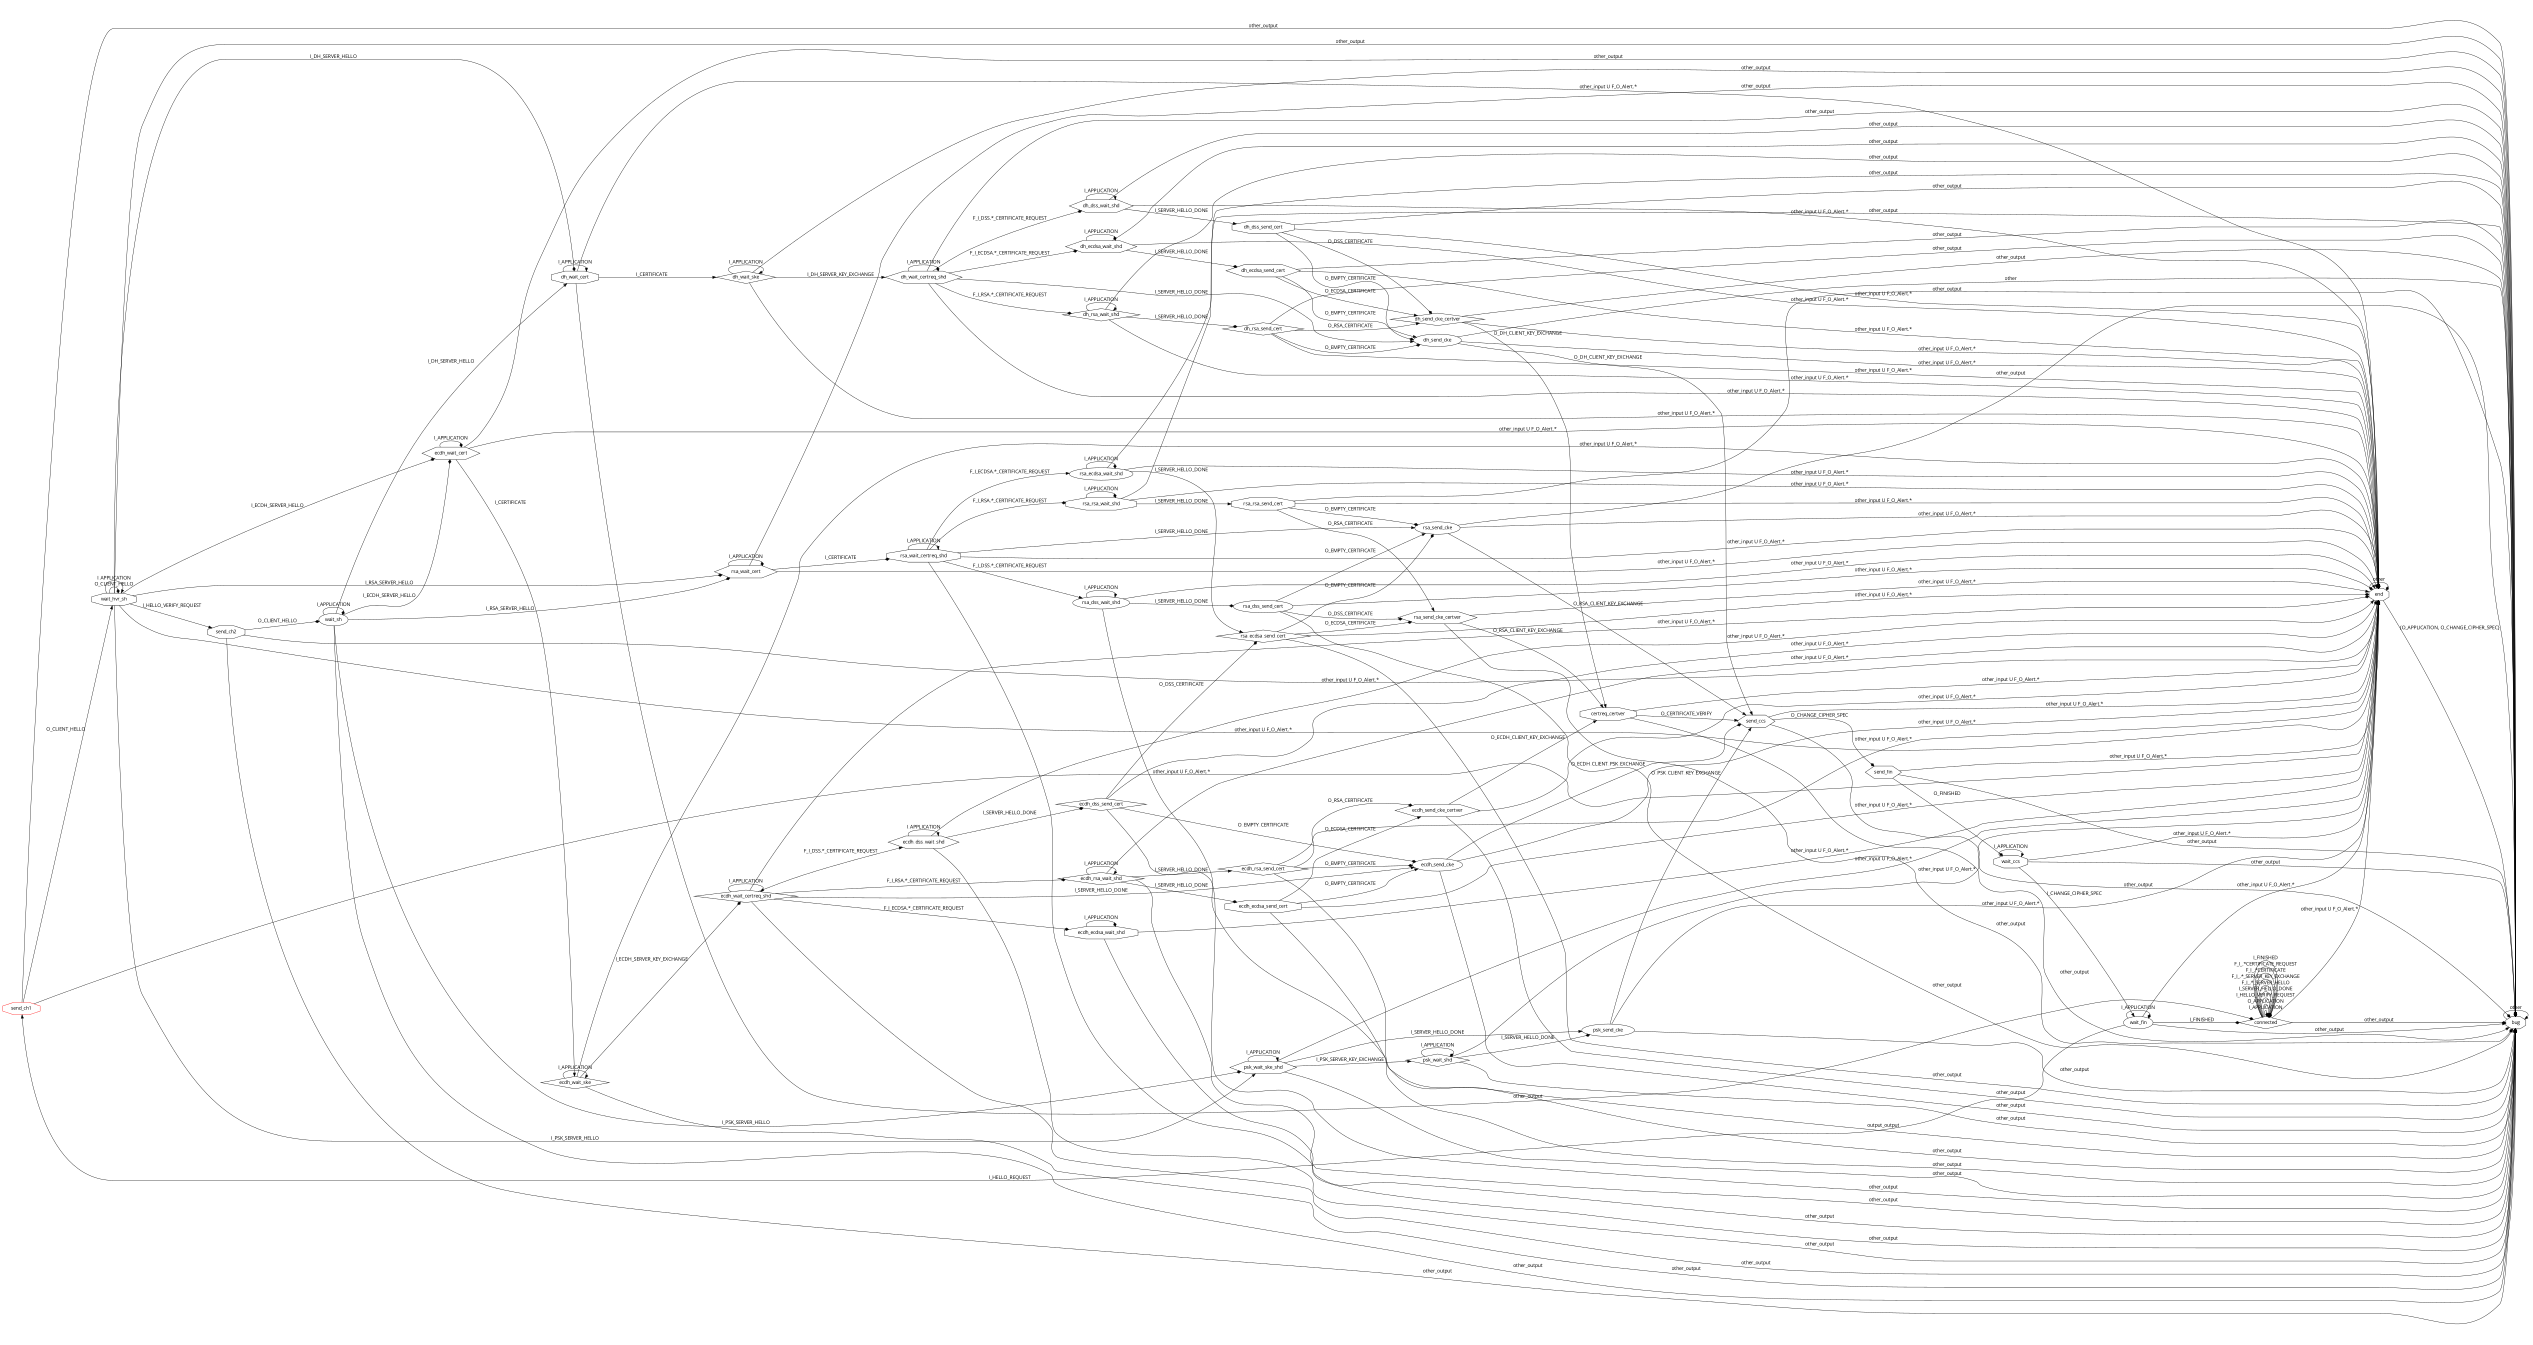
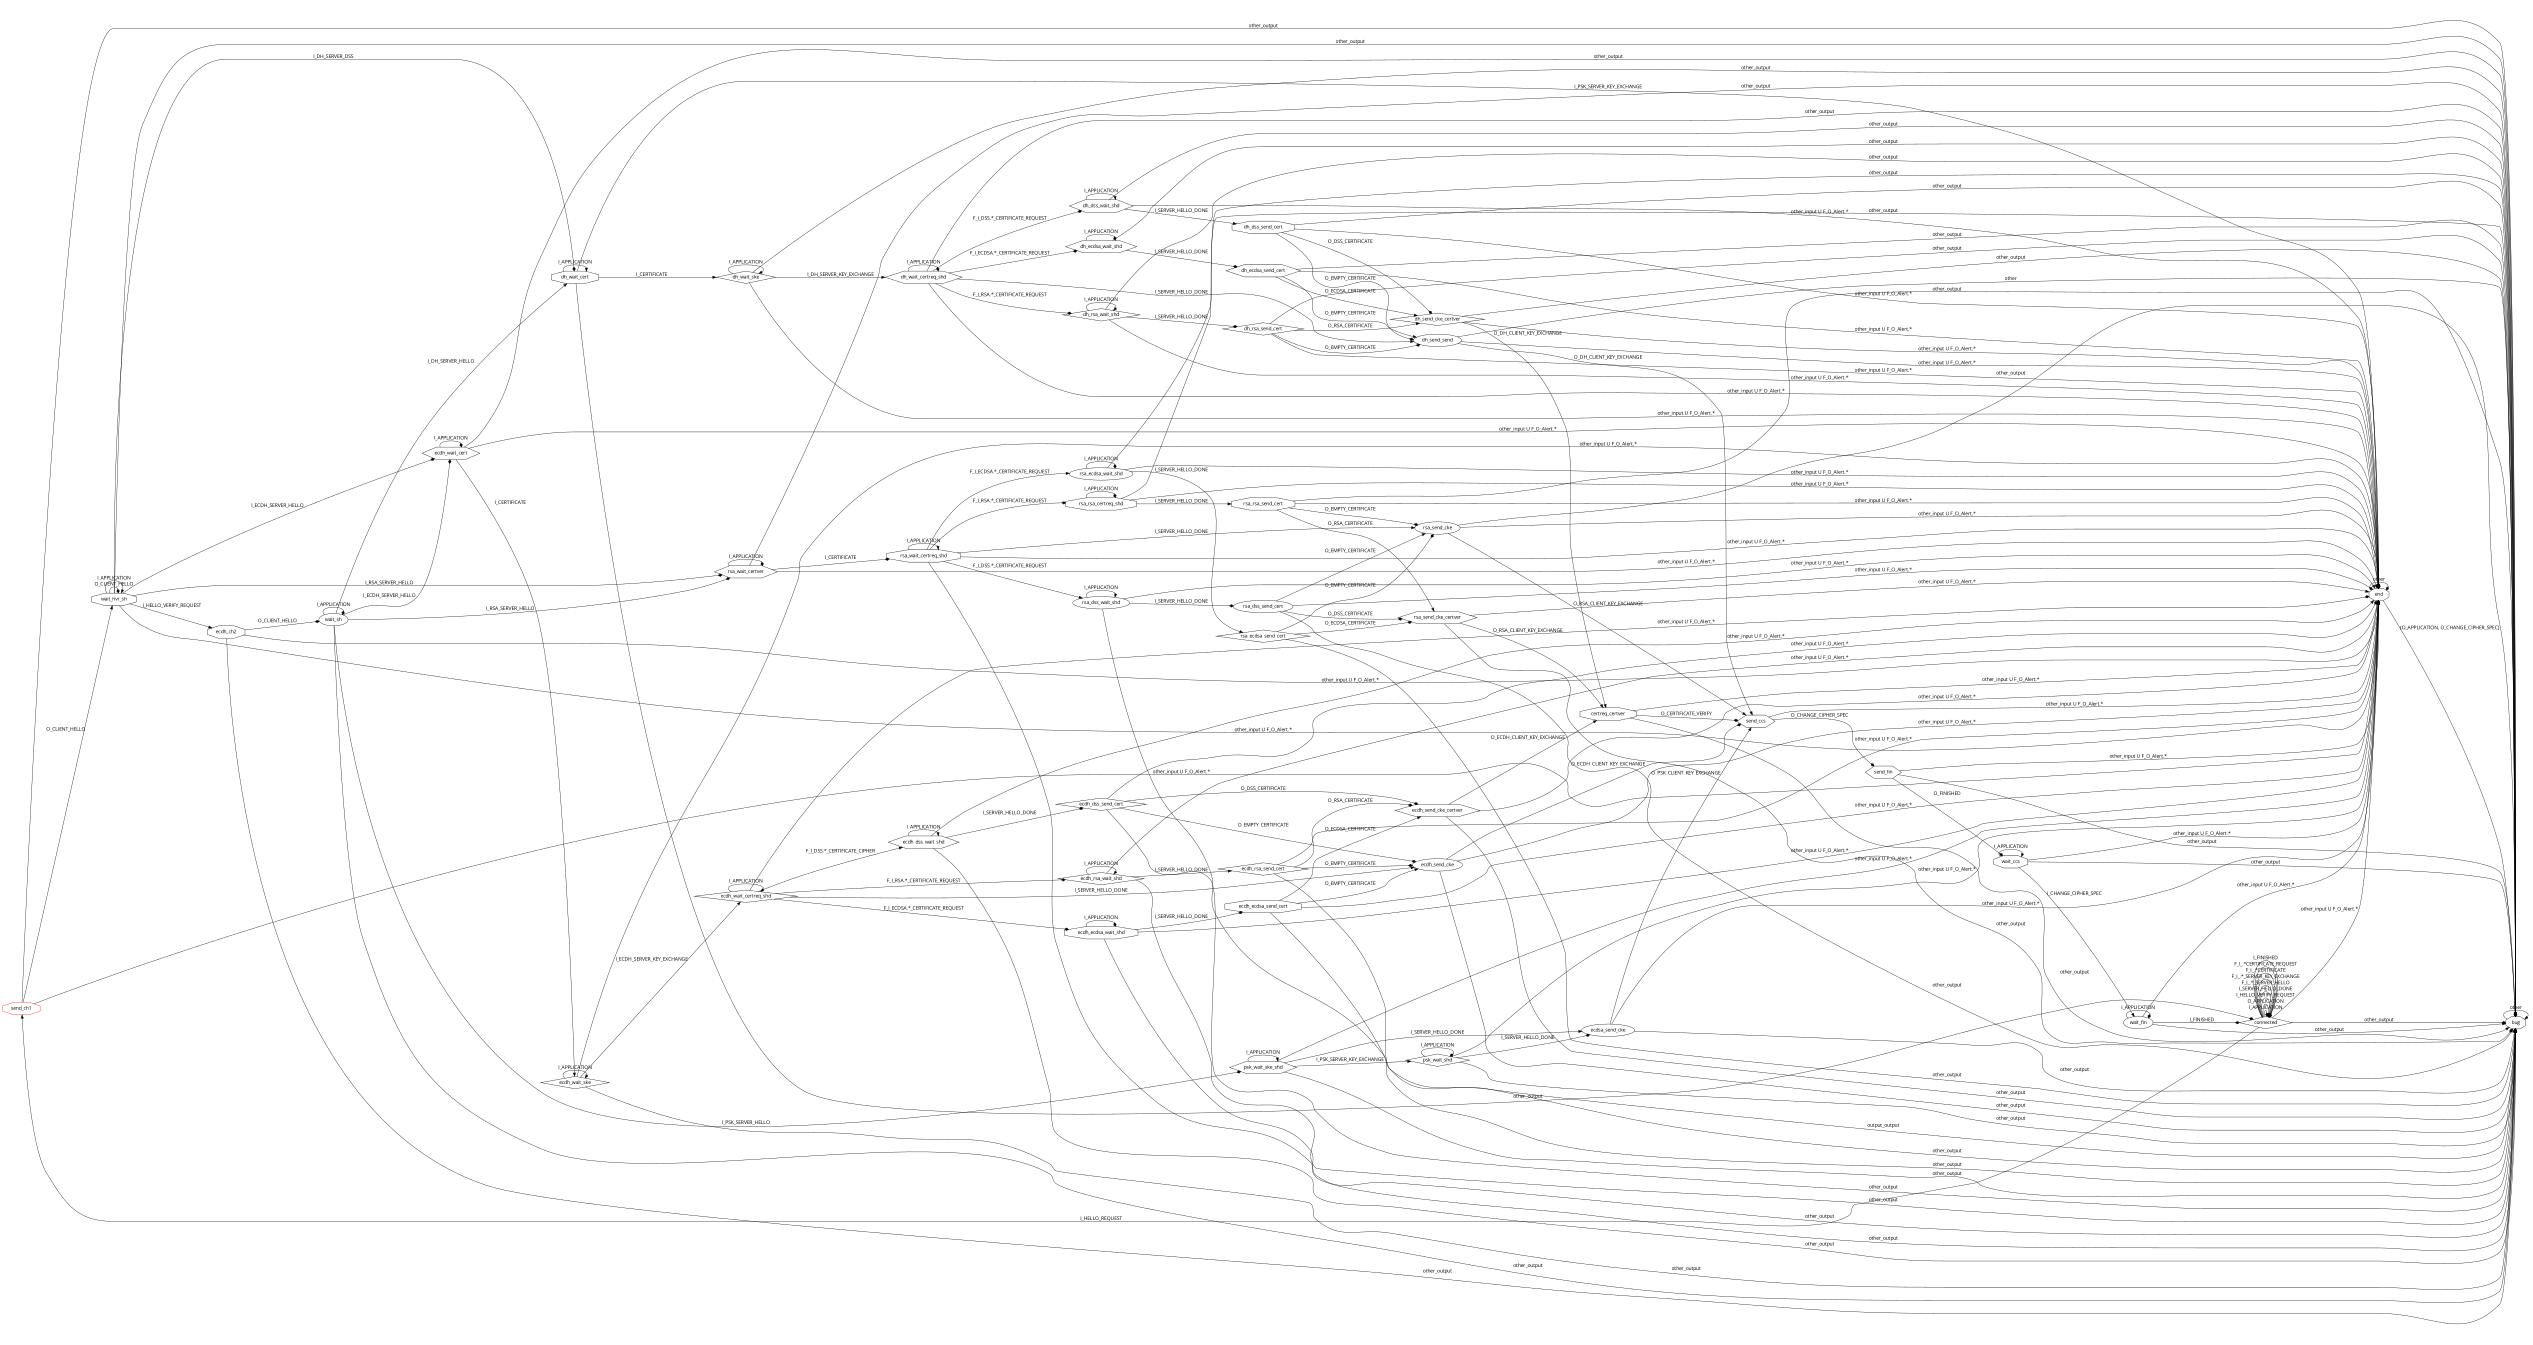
edge "wait_hvr_sh" -> "dh_wait_cert": label "I_DH_SERVER_HELLO" -> "I_DH_SERVER_DSS"
edge "dh_wait_cert" -> "end": label "other_input U F_O_Alert.*" -> "I_PSK_SERVER_KEY_EXCHANGE"
edge "dh_ecdsa_wait_shd" -> "end": removed, label "other_input U F_O_Alert.*"
node "dh_send_cke": label "dh_send_cke" -> "dh_send_send"
node "rsa_rsa_wait_shd": label "rsa_rsa_wait_shd" -> "rsa_rsa_certreq_shd"
node "rsa_wait_cert": label "rsa_wait_cert" -> "rsa_wait_certver"
edge "rsa_ecdsa_send_cert" -> "end": removed, label "other_input U F_O_Alert.*"
node "send_ch2": label "send_ch2" -> "ecdh_ch2"
edge "certreq_certver" -> "send_ccs": arrowhead normal -> diamond
edge "ecdh_dss_send_cert" -> "rsa_ecdsa_send_cert": now "ecdh_dss_send_cert" -> "ecdh_send_cke_certver"
edge "ecdh_send_cke" -> "send_ccs": label "O_ECDH_CLIENT_PSK_EXCHANGE" -> "O_ECDH_CLIENT_KEY_EXCHANGE"
edge "ecdh_wait_certreq_shd" -> "ecdh_dss_wait_shd": label "F_I_DSS.*_CERTIFICATE_REQUEST" -> "F_I_DSS.*_CERTIFICATE_CIPHER"
edge "send_ccs" -> "bug": removed, label "other_output"
edge "ecdh_rsa_wait_shd" -> "ecdh_ecdsa_send_cert": now "ecdh_ecdsa_wait_shd" -> "ecdh_ecdsa_send_cert"
edge "ecdh_wait_ske" -> "ecdh_wait_certreq_shd": arrowhead diamond -> normal
node "psk_send_cke": label "psk_send_cke" -> "ecdsa_send_cke"
edge "wait_hvr_sh" -> "psk_wait_ske_shd": removed, label "I_PSK_SERVER_HELLO"
edge "wait_fin" -> "send_ch1": now "connected" -> "send_ch1"
edge "ecdh_wait_certreq_shd" -> "bug": removed, label "other_output"
